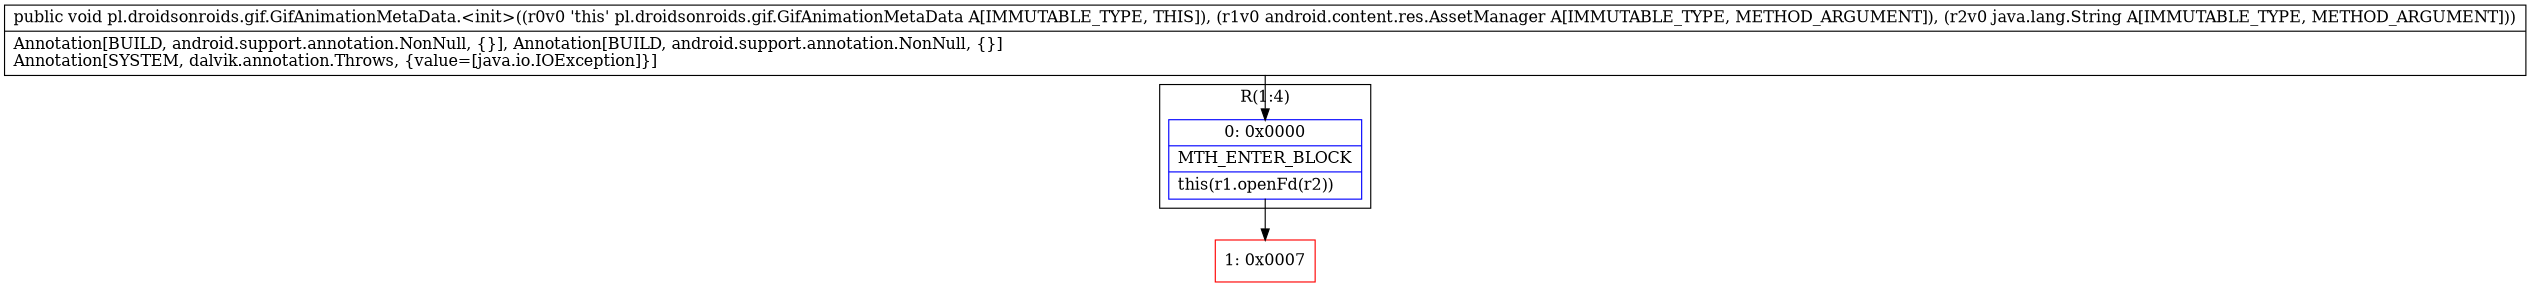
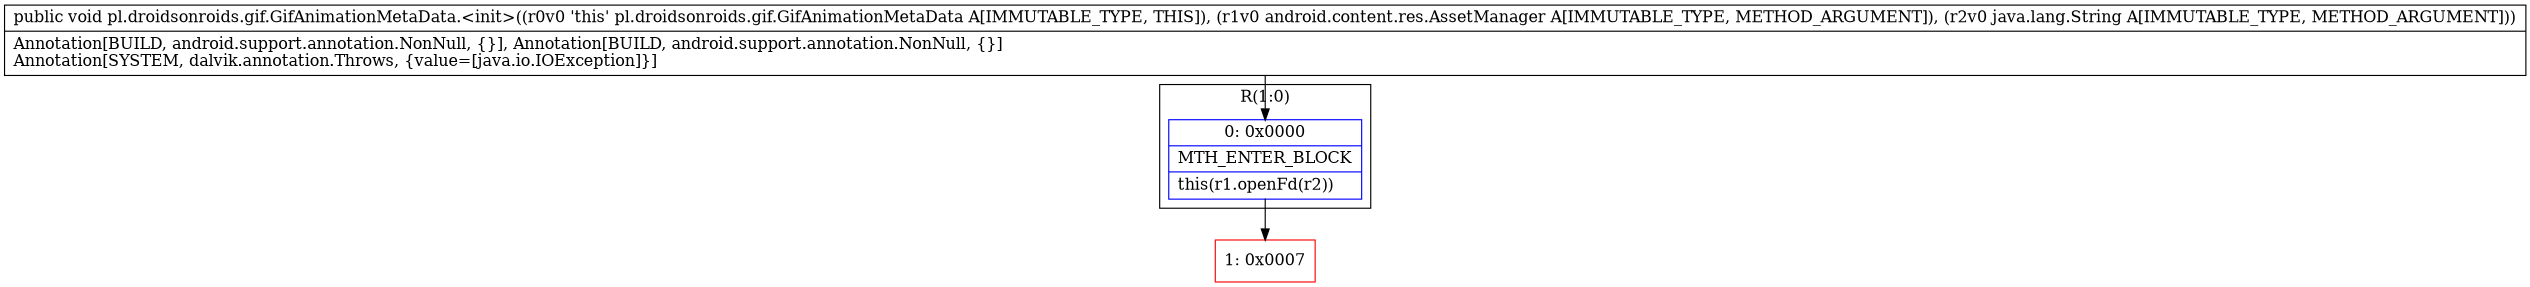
cluster "R(1:4)": label "R(1:4)" -> "R(1:0)"
